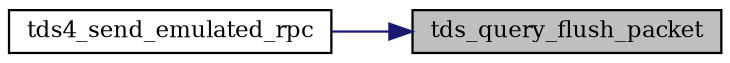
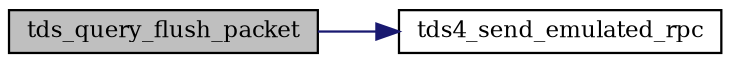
edge "tds4_send_emulated_rpc" -> "tds_query_flush_packet": reversed
